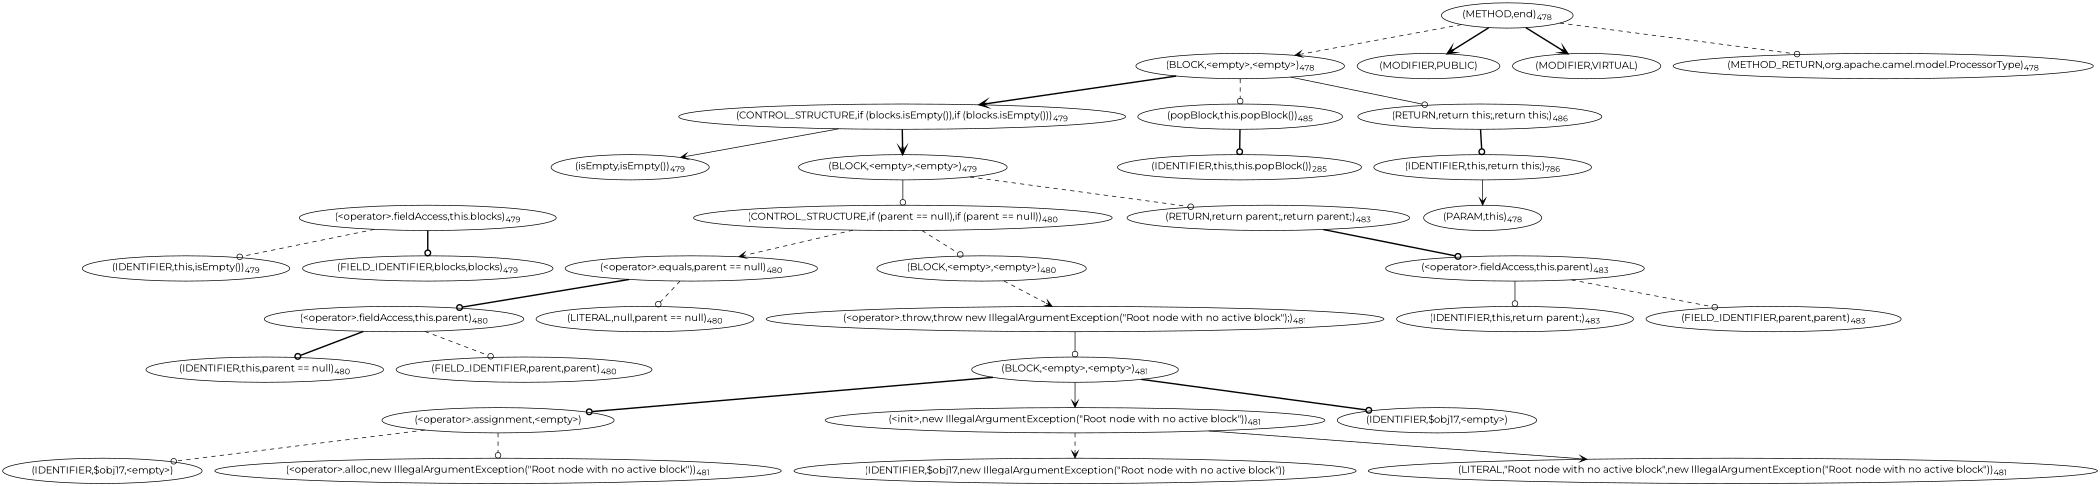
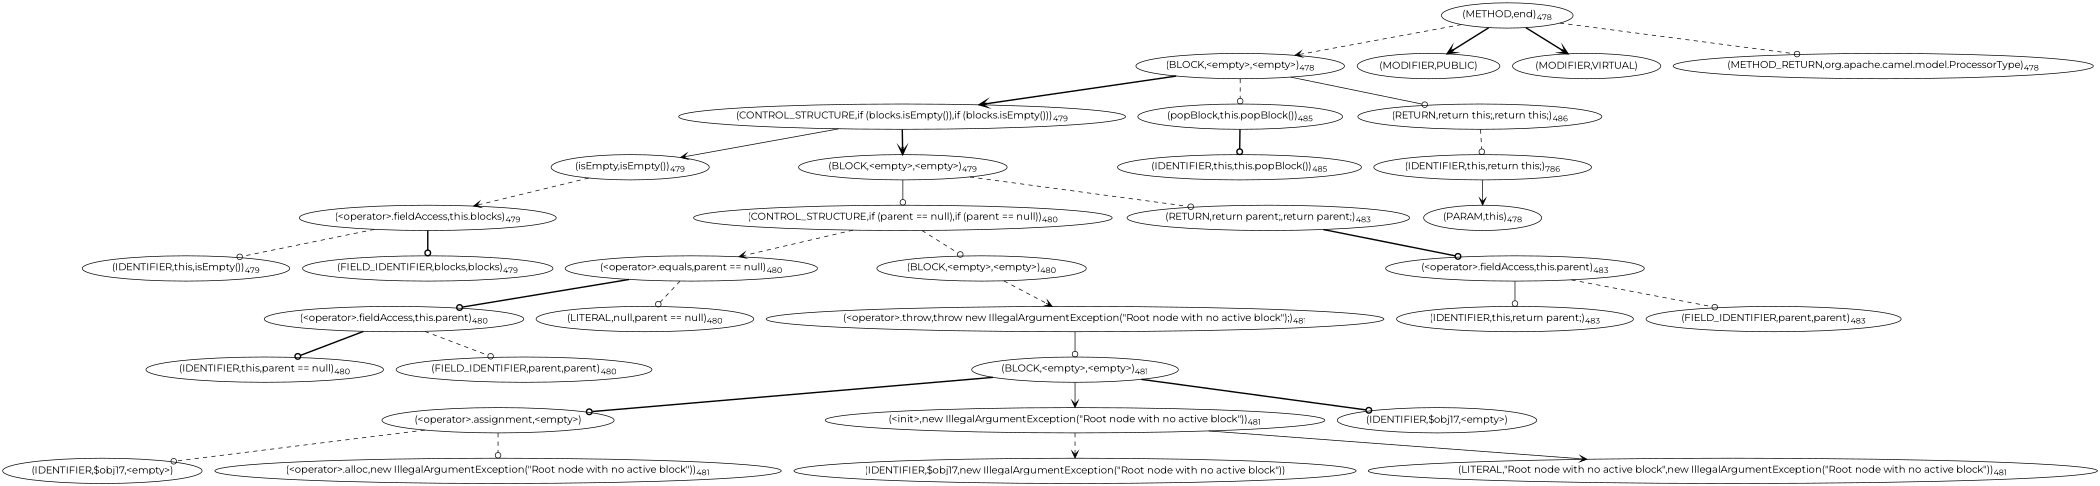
edge "(RETURN,return this;,return this;)" -> "(IDENTIFIER,this,return this;)": style bold -> dashed
node "(IDENTIFIER,this,this.popBlock())": text "285" -> "485"
edge "(isEmpty,isEmpty())" -> "(<operator>.fieldAccess,this.blocks)": added
